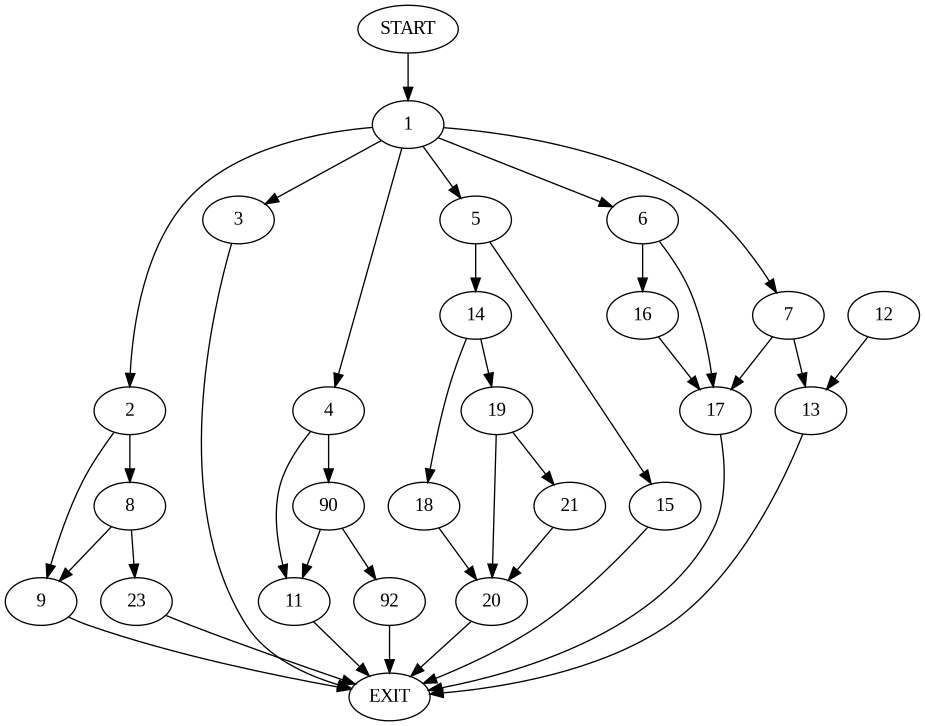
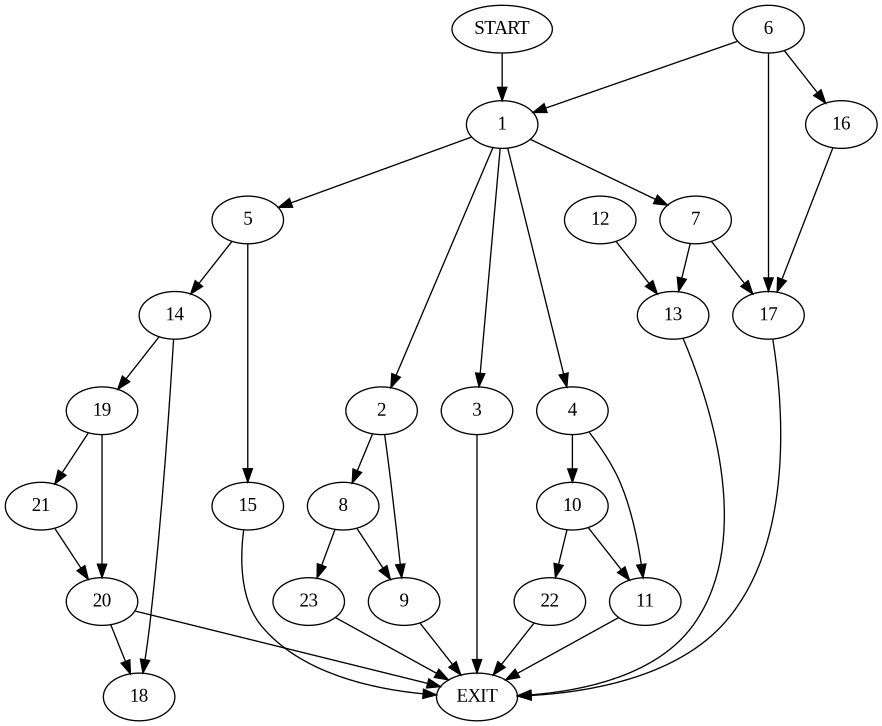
edge "1" -> "6": reversed
node "90": label "90" -> "10"
edge "18" -> "20": reversed
node "92": label "92" -> "22"
